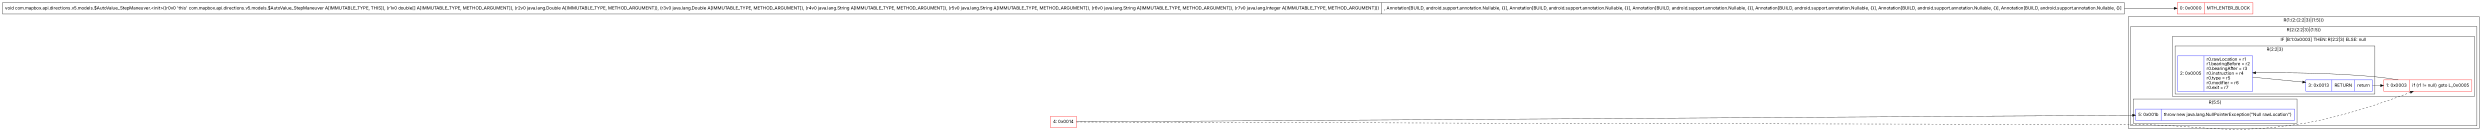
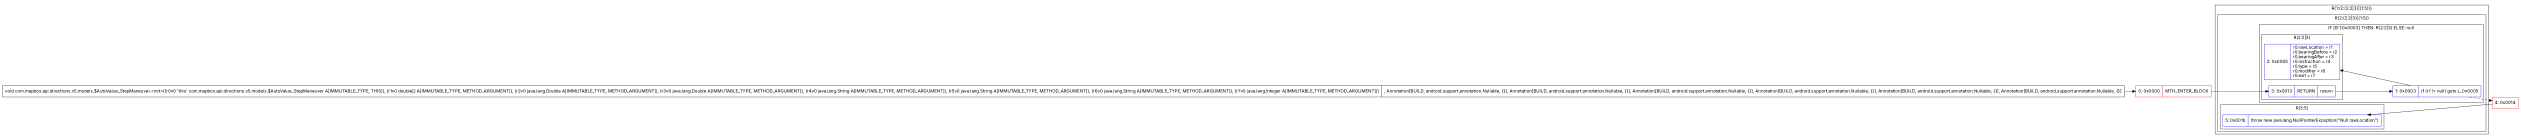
node "2: 0x0005": text "r1.bearingBefore = r2" -> "r0.bearingBefore = r2"
edge "2: 0x0005" -> "3: 0x0013": now "0: 0x0000" -> "3: 0x0013"
node "1: 0x0003": color red -> blue
edge "4: 0x0014" -> "1: 0x0003": reversed
